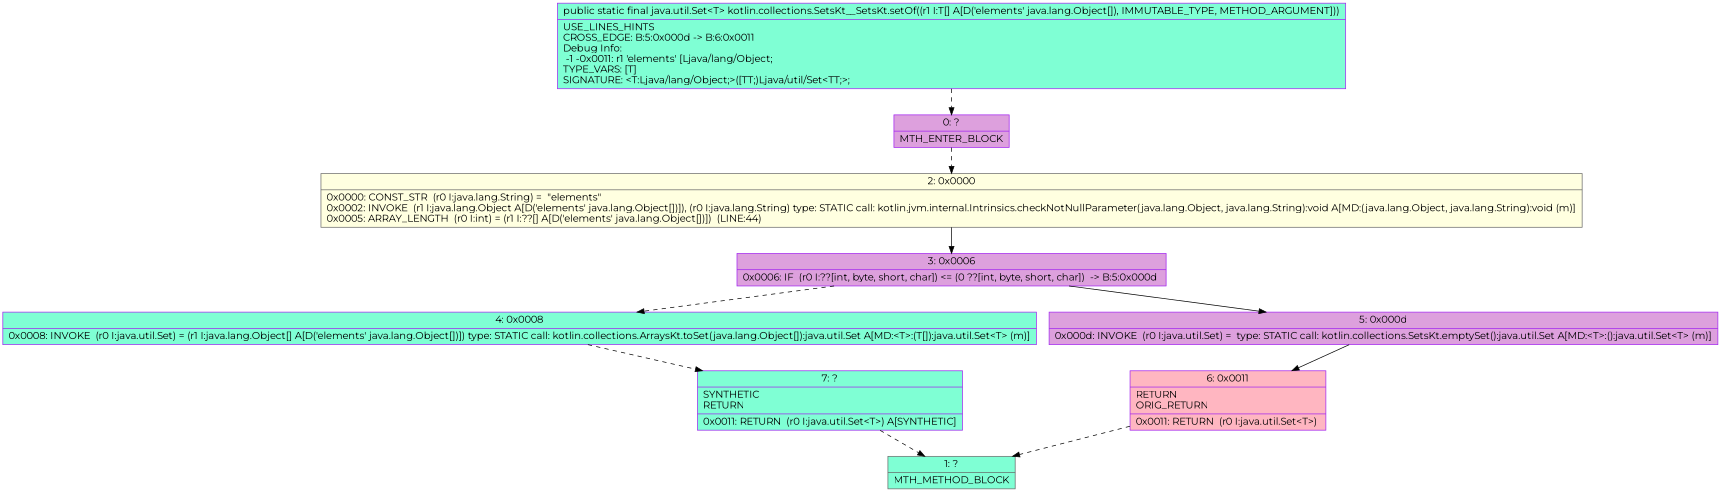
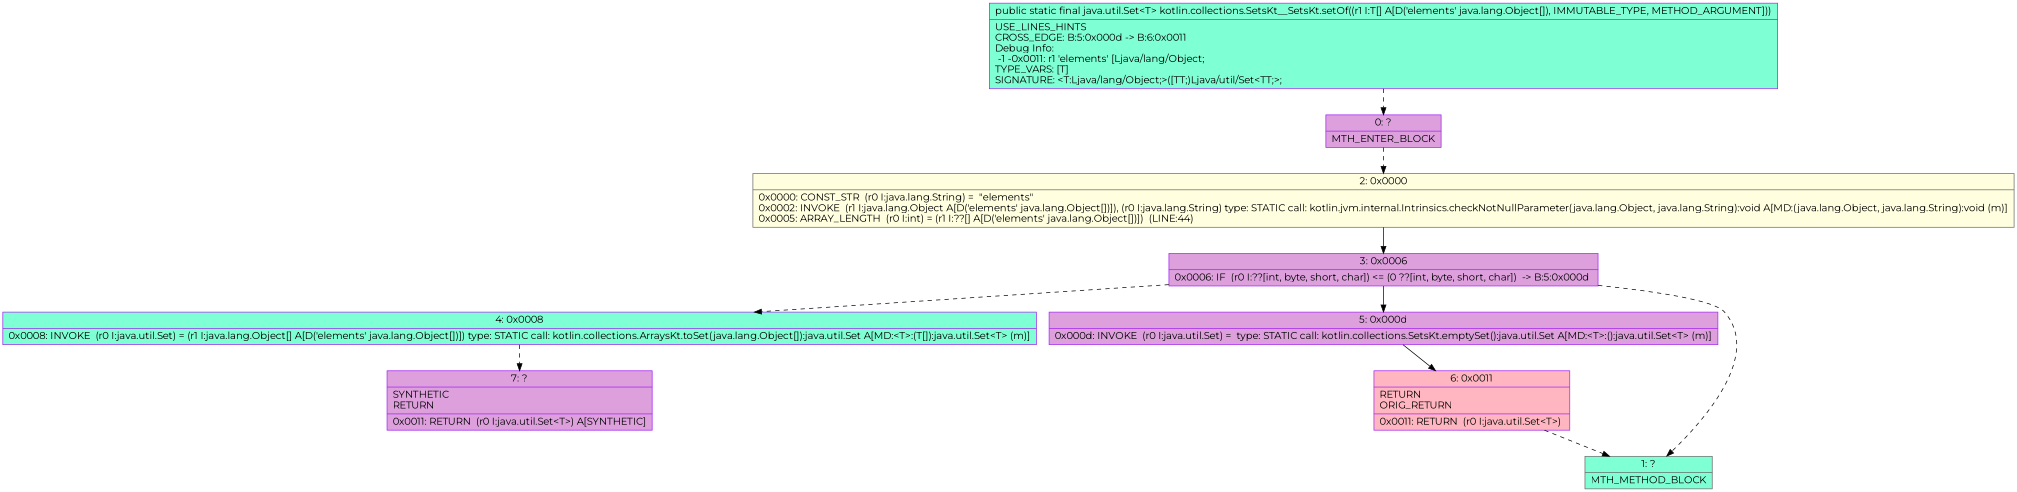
node "7: ?": fillcolor aquamarine -> plum
edge "7: ?" -> "1: ?": now "3: 0x0006" -> "1: ?"
